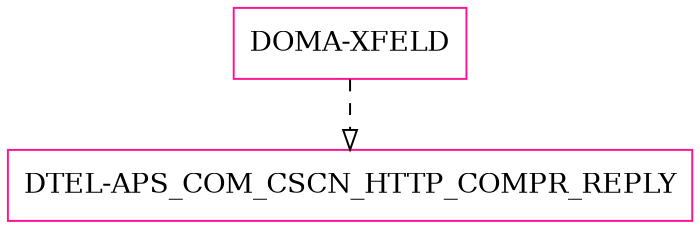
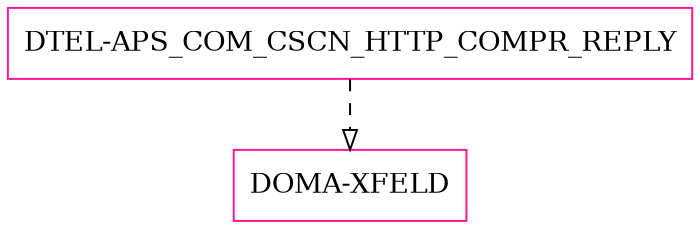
edge "DOMA-XFELD" -> "DTEL-APS_COM_CSCN_HTTP_COMPR_REPLY": reversed
